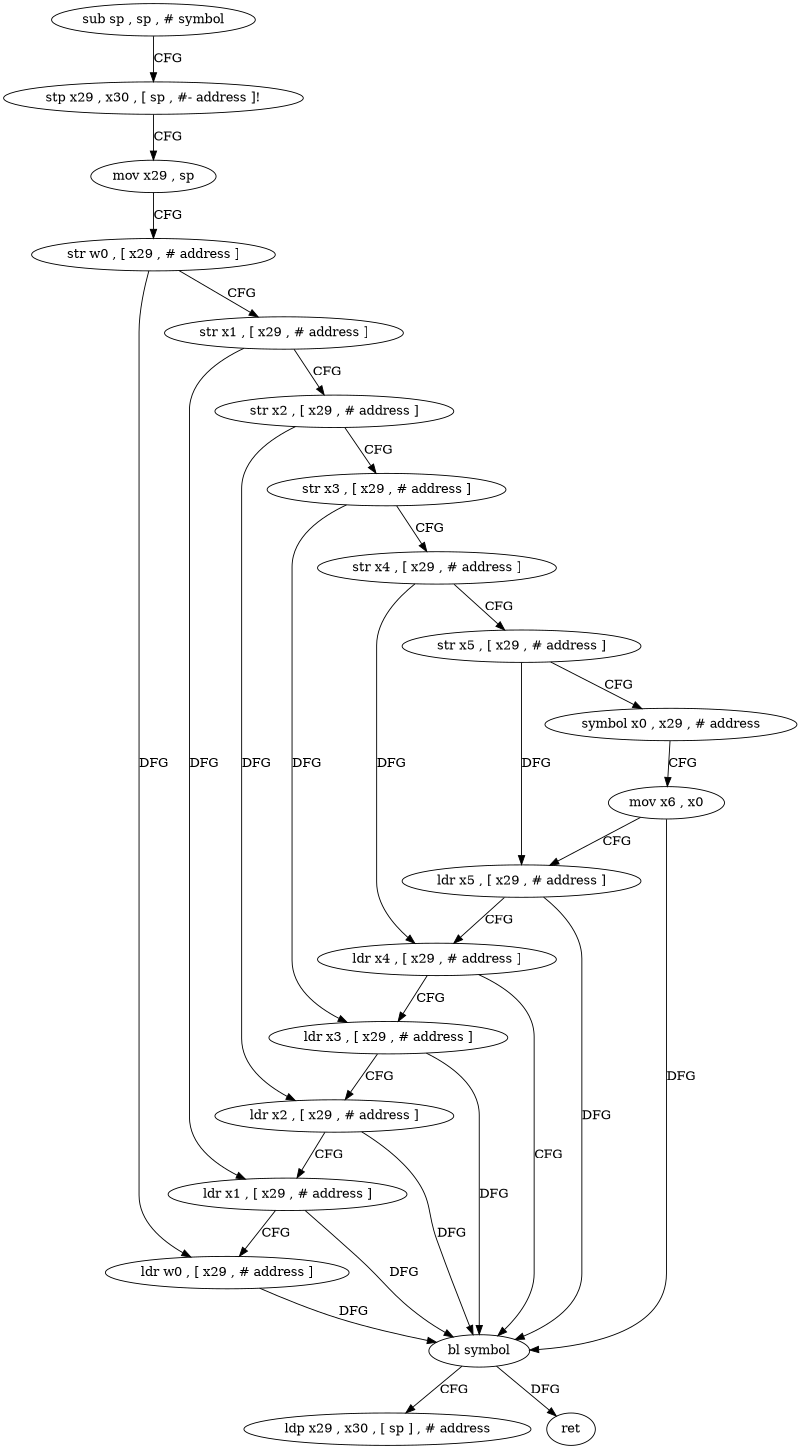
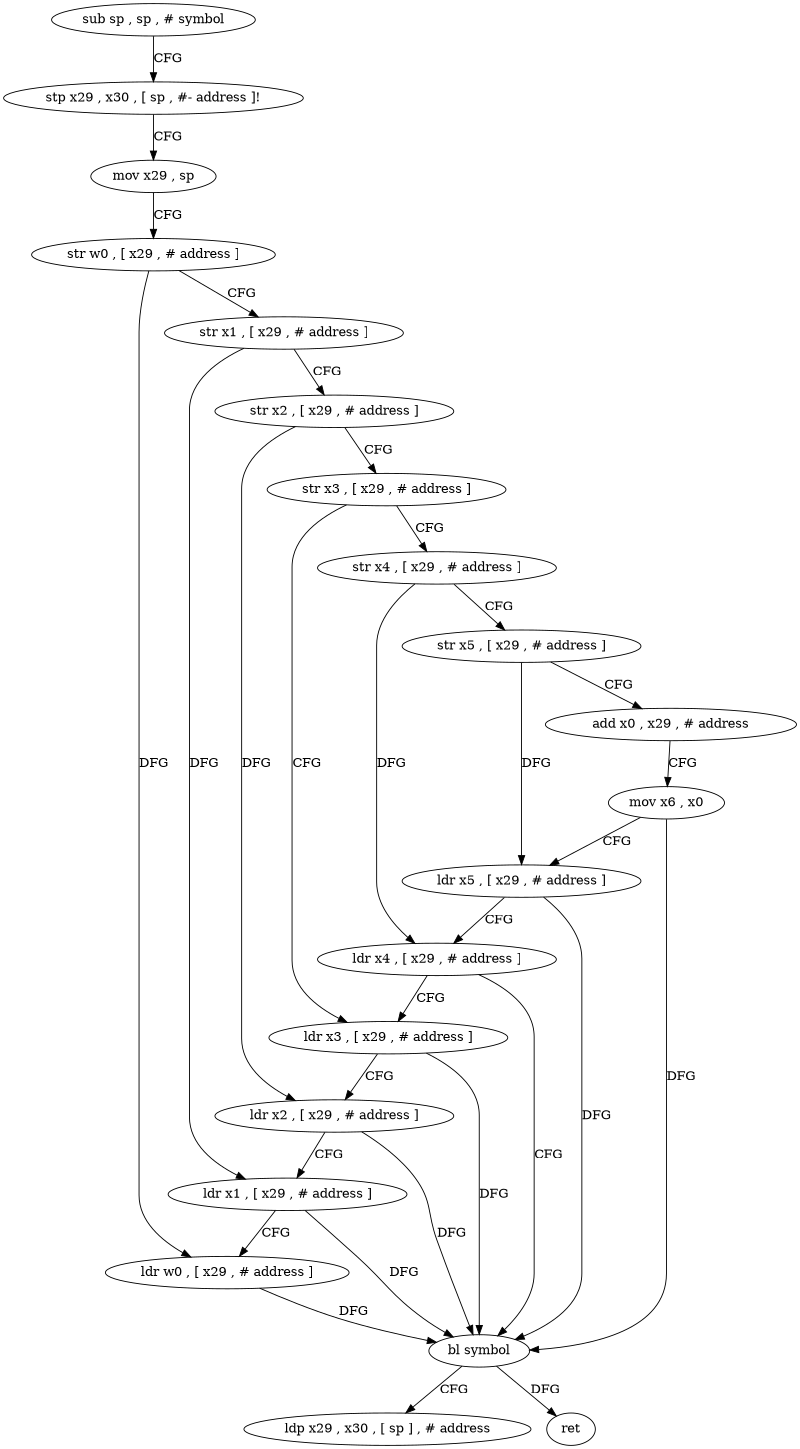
node "symbol x0 , x29 , # address": label "symbol x0 , x29 , # address" -> "add x0 , x29 , # address"
edge "str x3 , [ x29 , # address ]" -> "ldr x3 , [ x29 , # address ]": label "DFG" -> "CFG"
